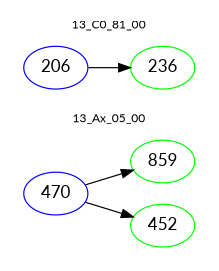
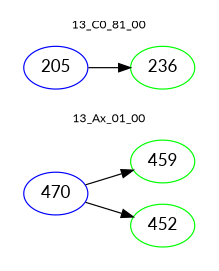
node "206": label "206" -> "205"
cluster "13_Ax_05_00": label "13_Ax_05_00" -> "13_Ax_01_00"
node "859": label "859" -> "459"
